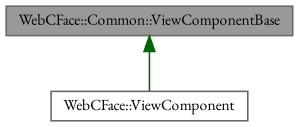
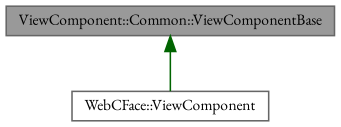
node "WebCFace::Common::ViewComponentBase": label "WebCFace::Common::ViewComponentBase" -> "ViewComponent::Common::ViewComponentBase"
